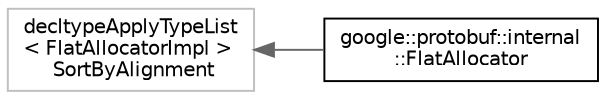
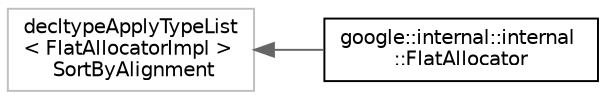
node "google::protobuf::internal ::FlatAllocator": label "google::protobuf::internal ::FlatAllocator" -> "google::internal::internal ::FlatAllocator"
